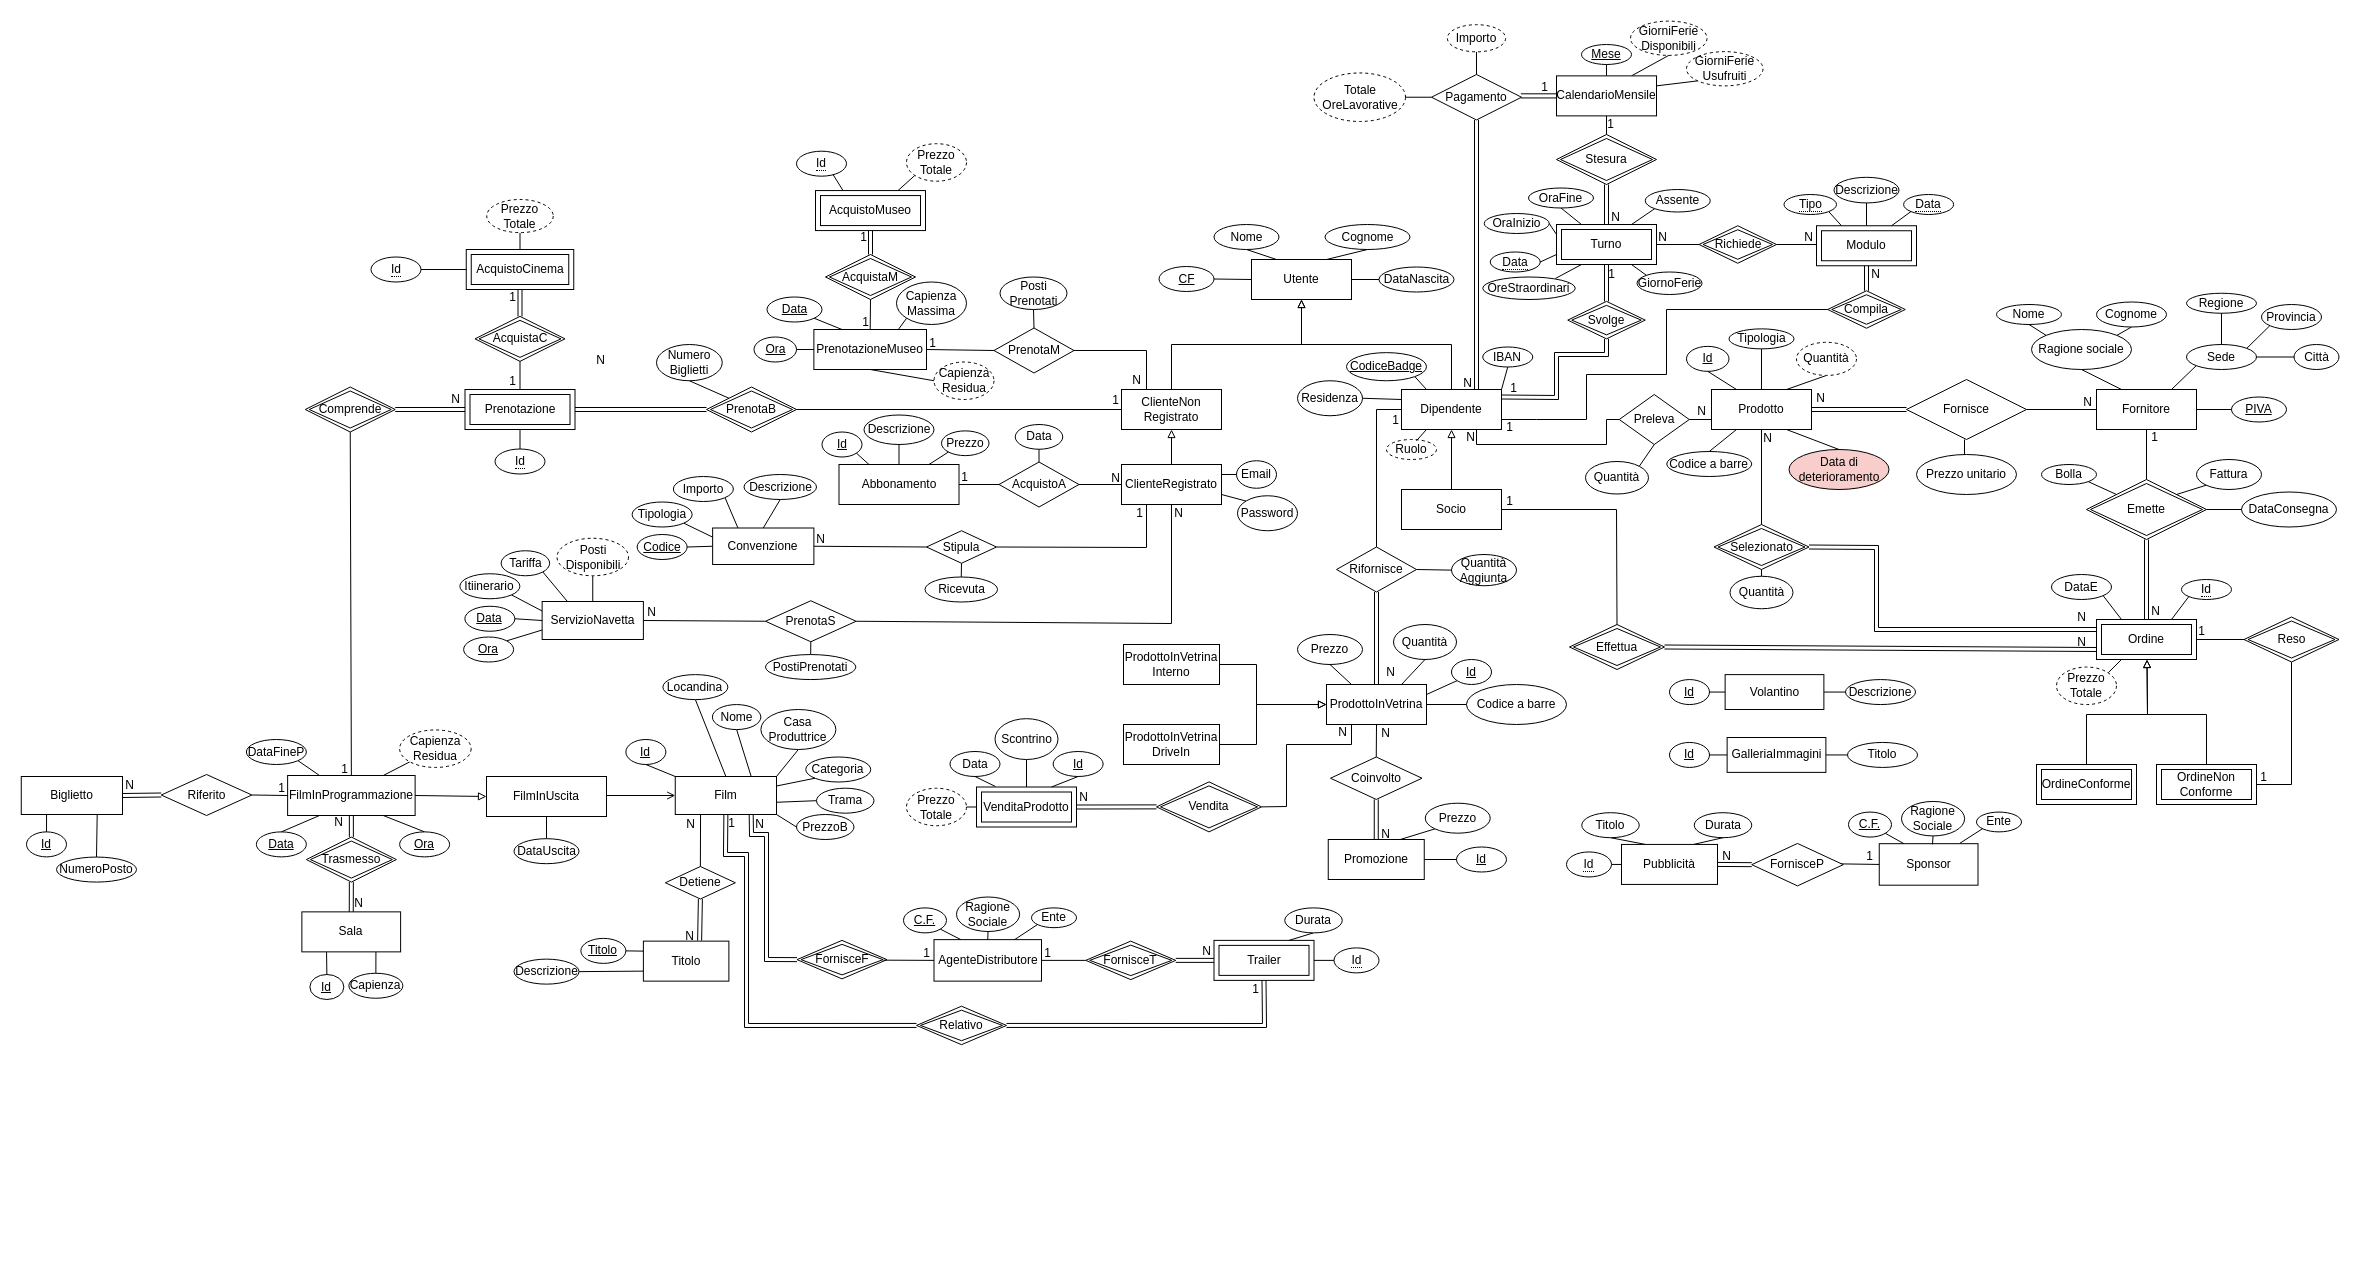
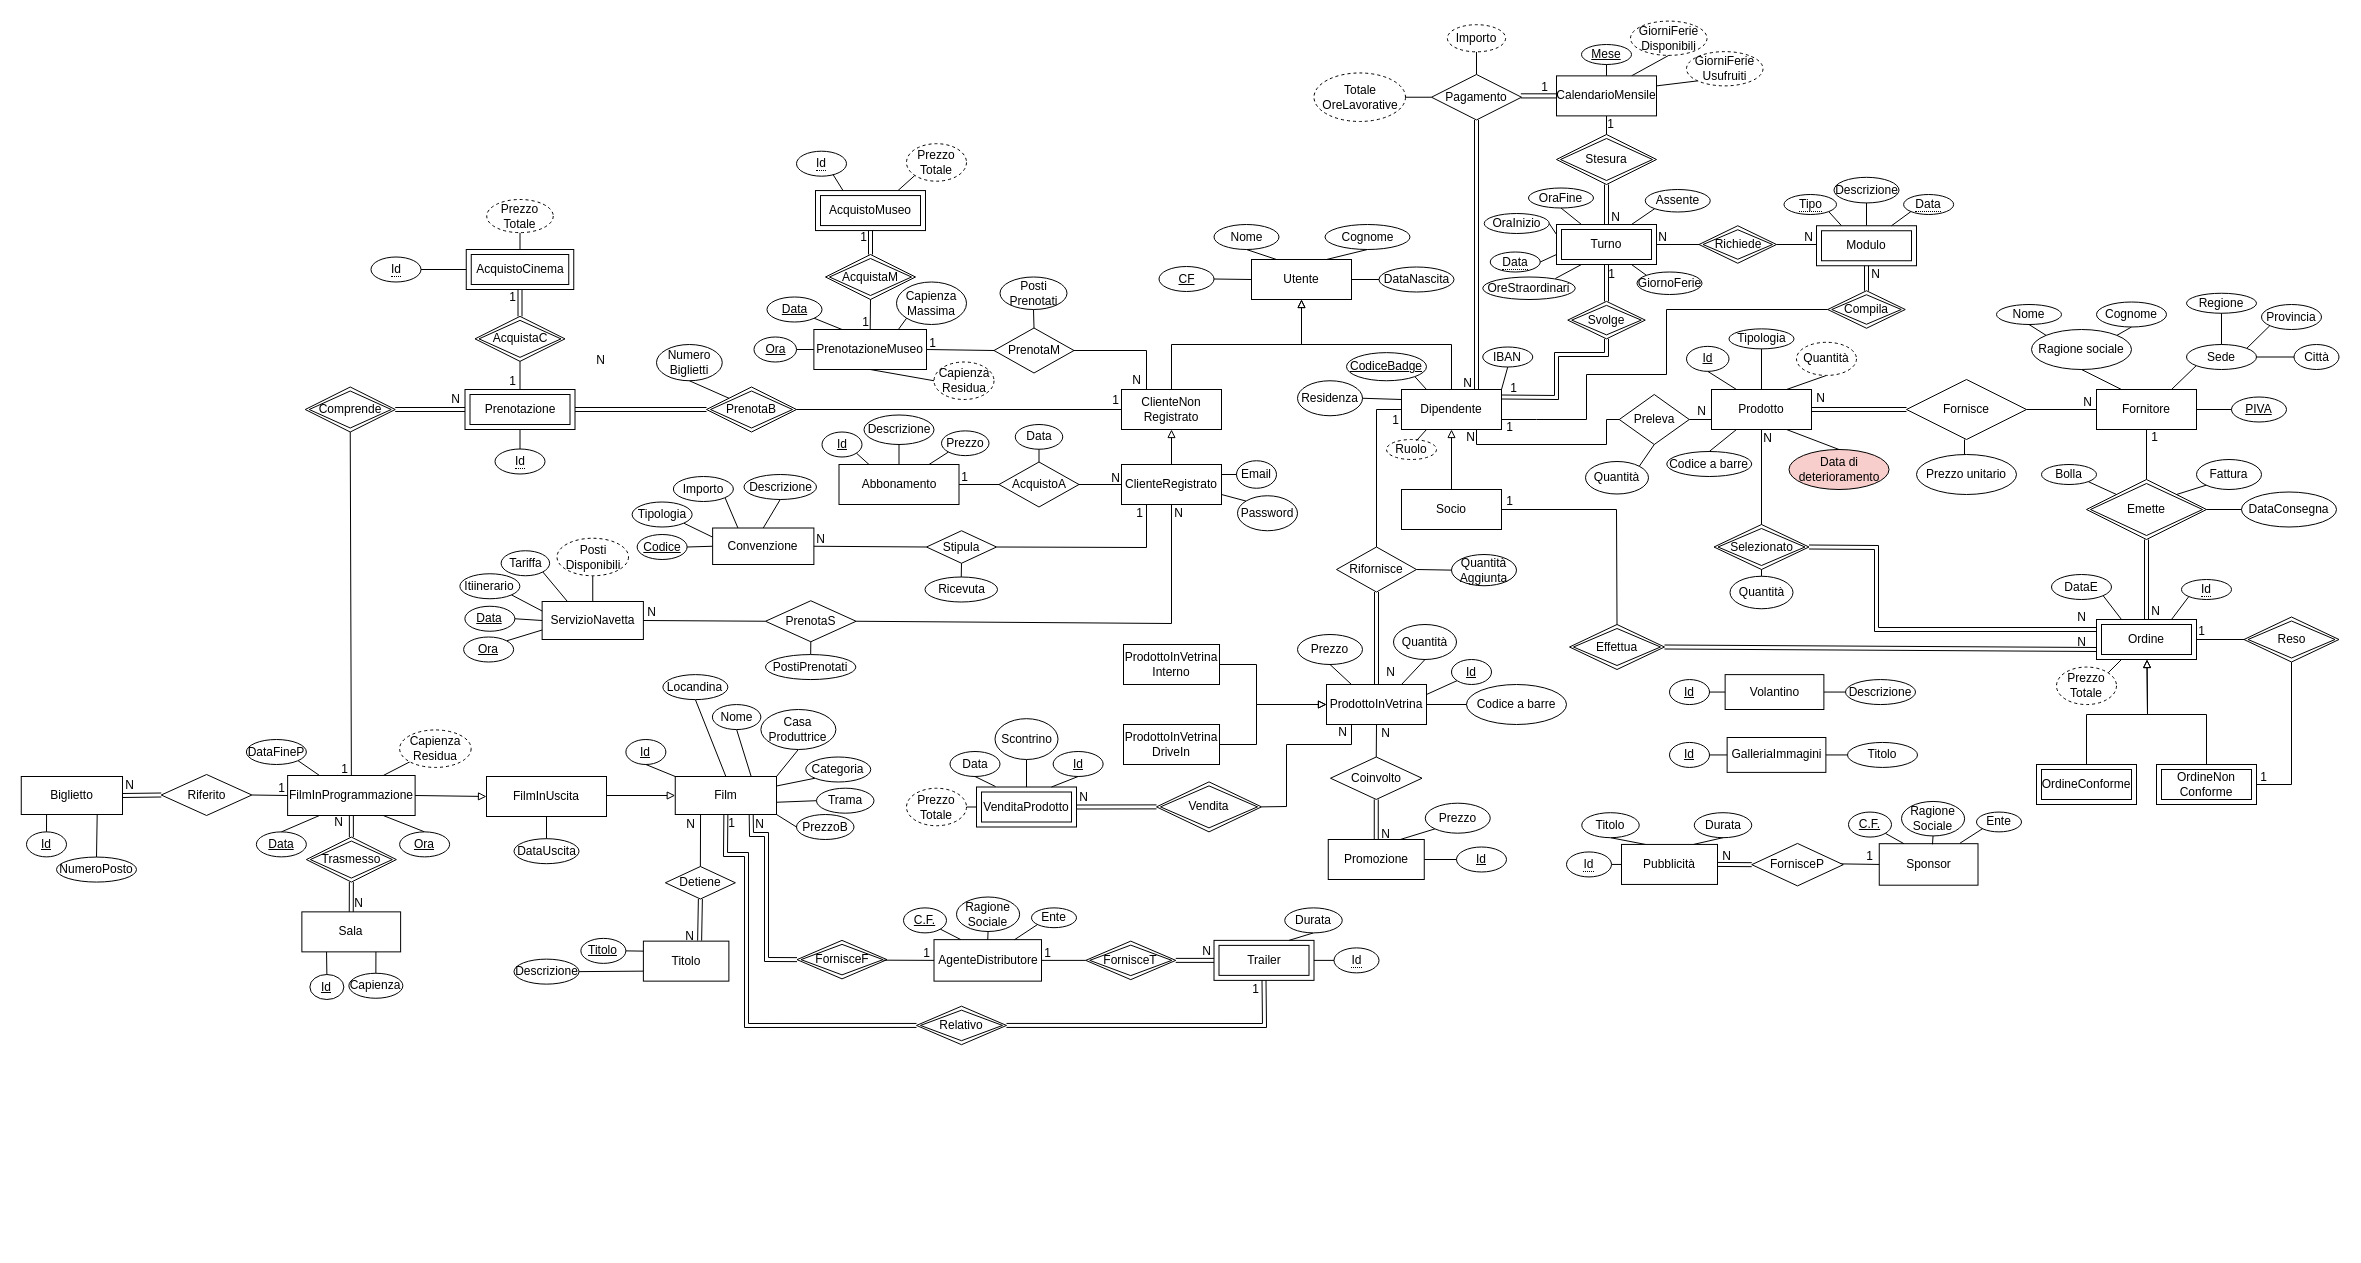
edge "FilmInUscita" -> "Film": arrowhead open -> block
